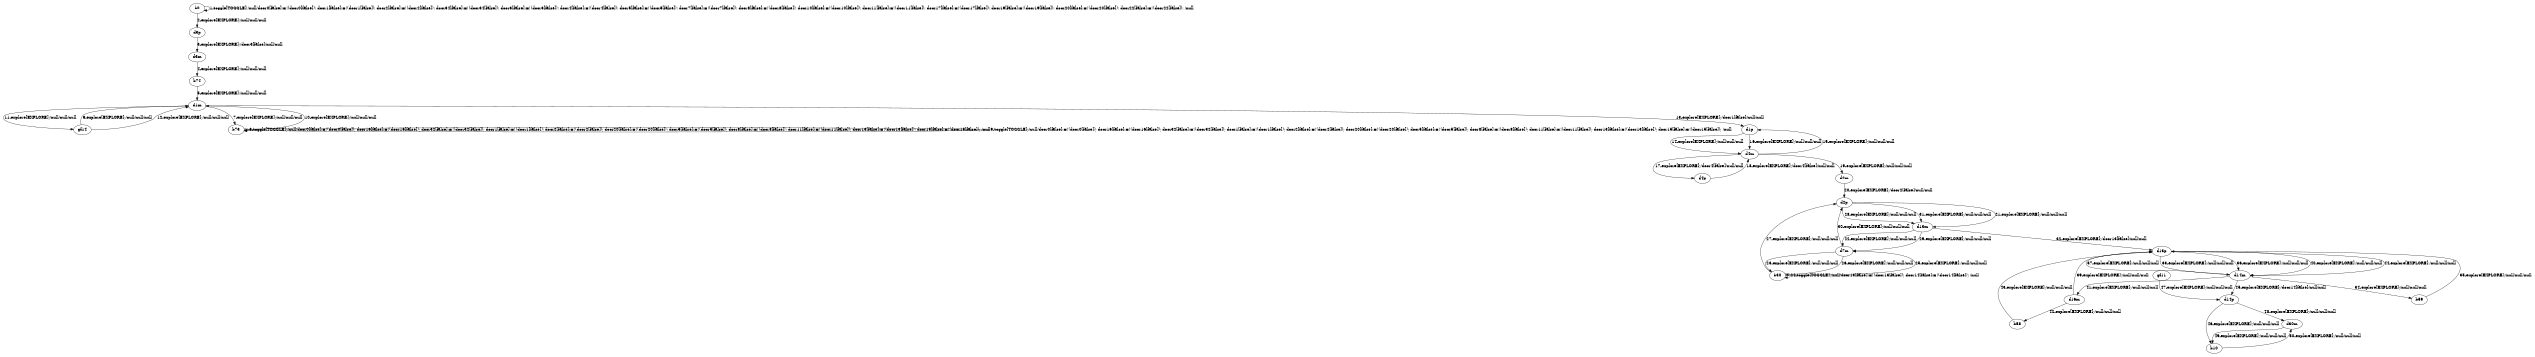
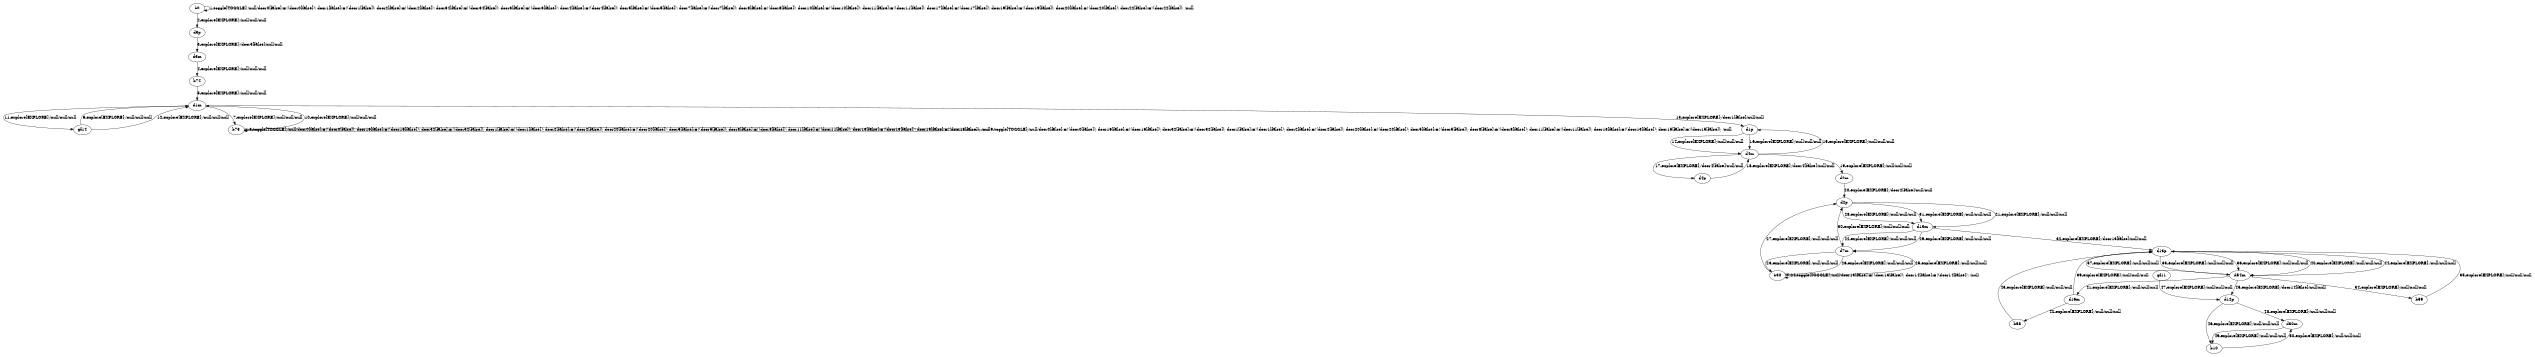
node "d14m": label "d14m" -> "d54m"
node "d14p": label "d14p" -> "d12p"
